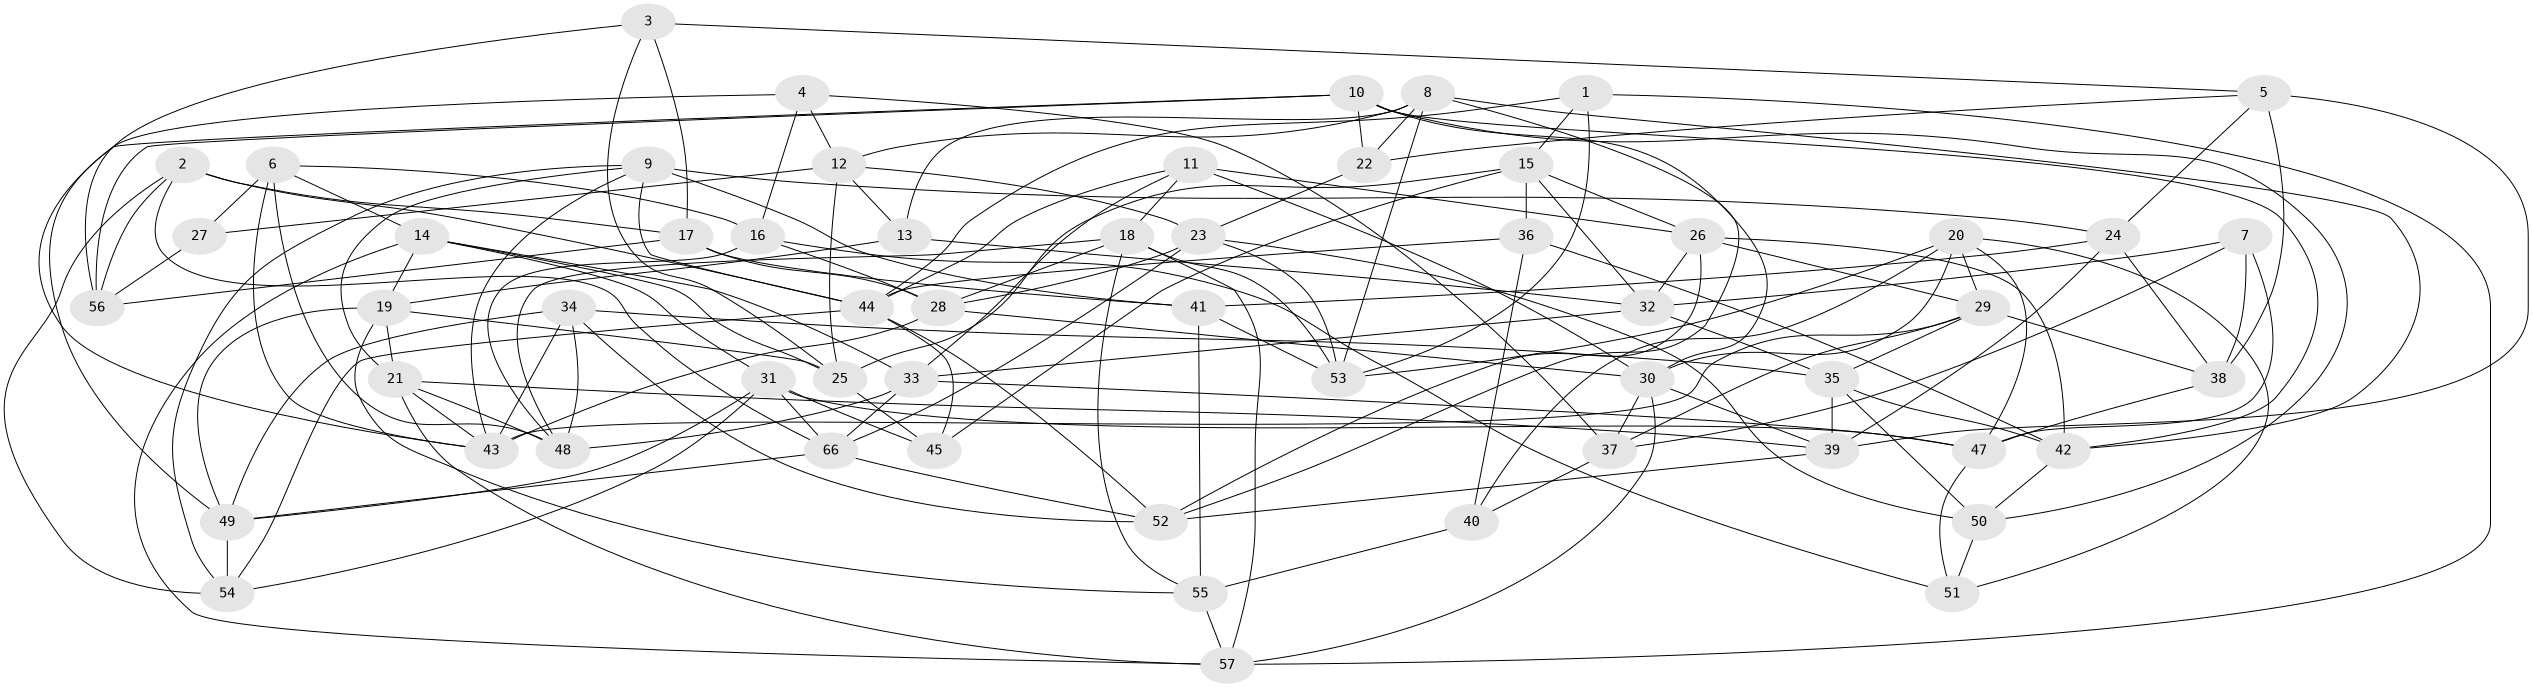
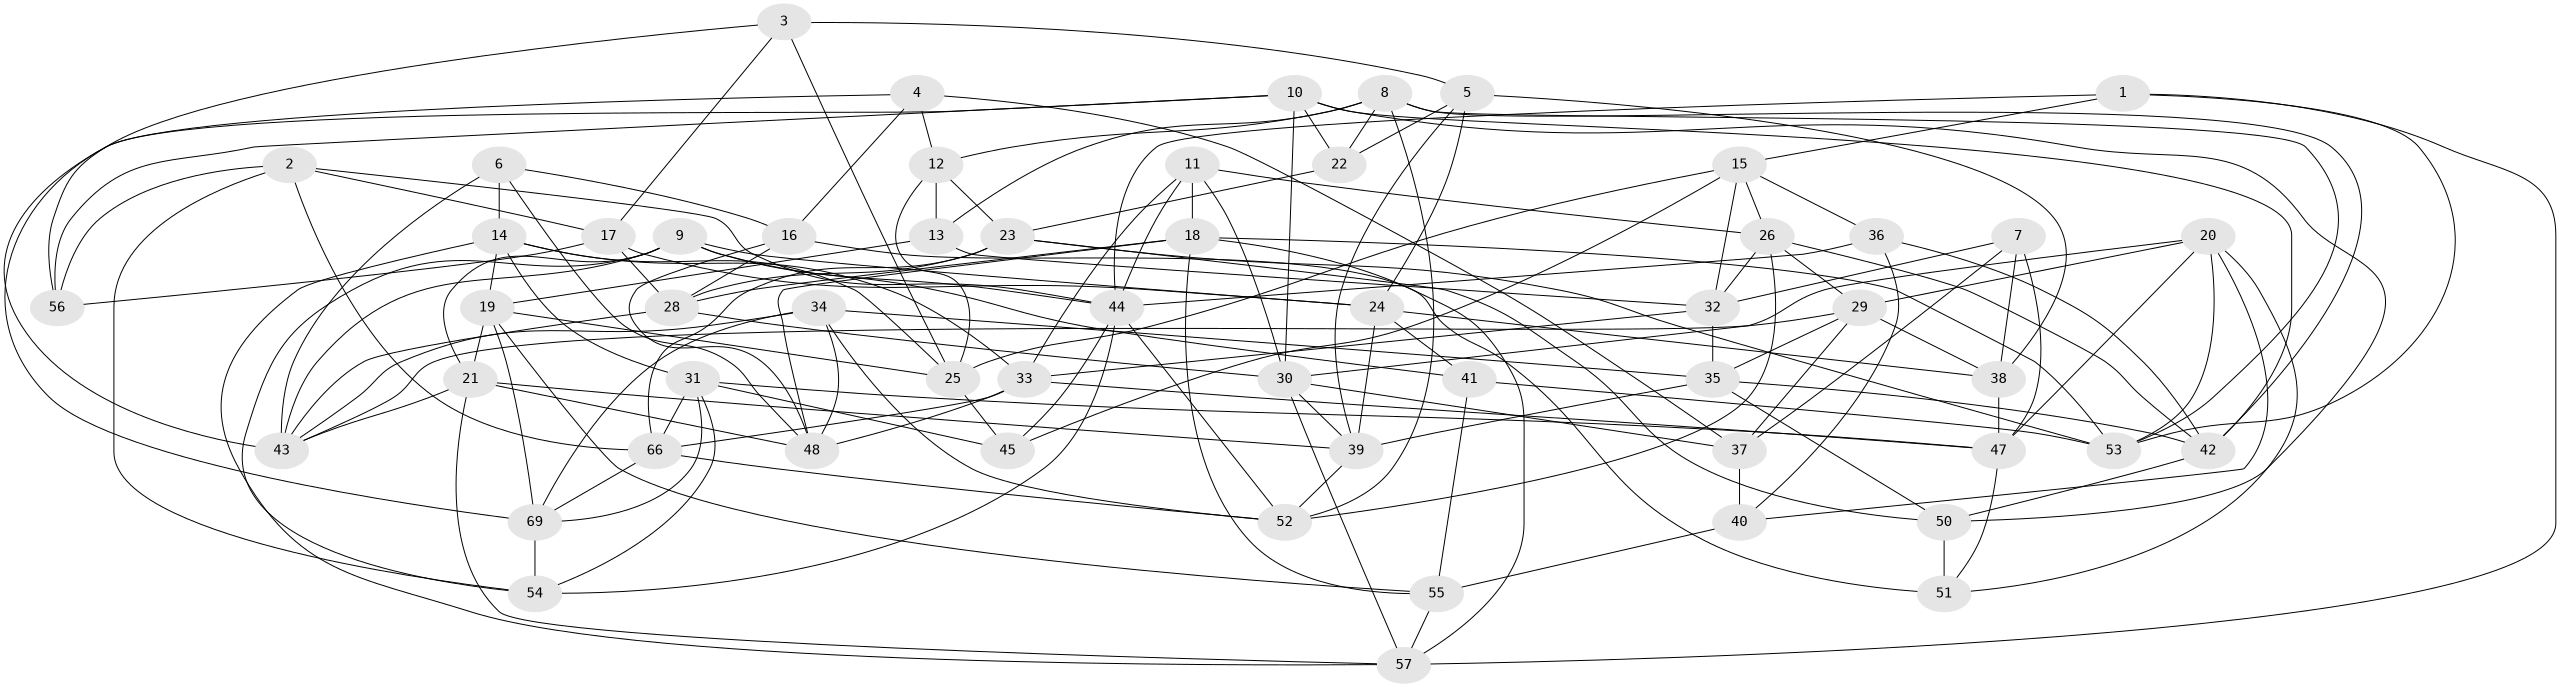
node "27": removed
edge "17" -- "41": now "17" -- "24"
node "49": label "49" -> "69"
